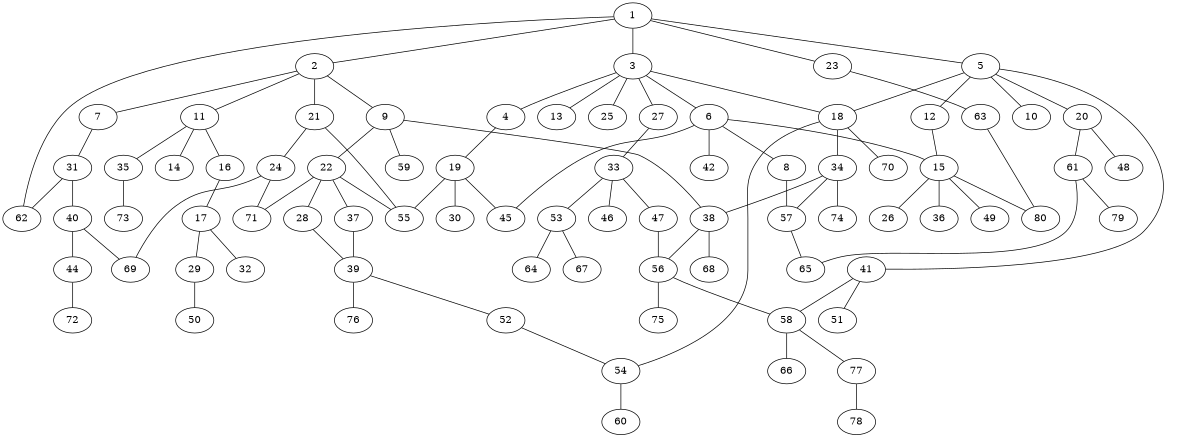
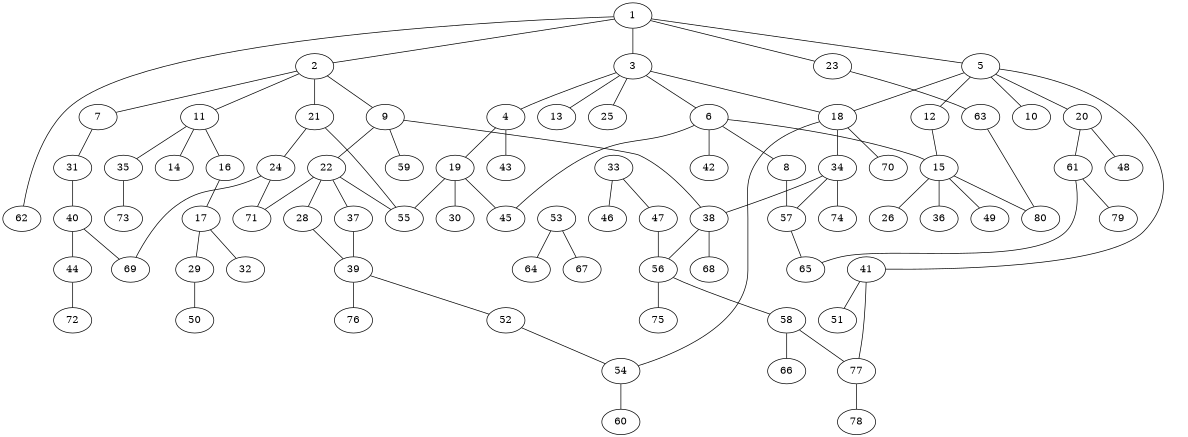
node "27": removed
node "43": added
edge "31" -- "62": removed
edge "33" -- "53": removed
edge "41" -- "58": now "41" -- "77"
